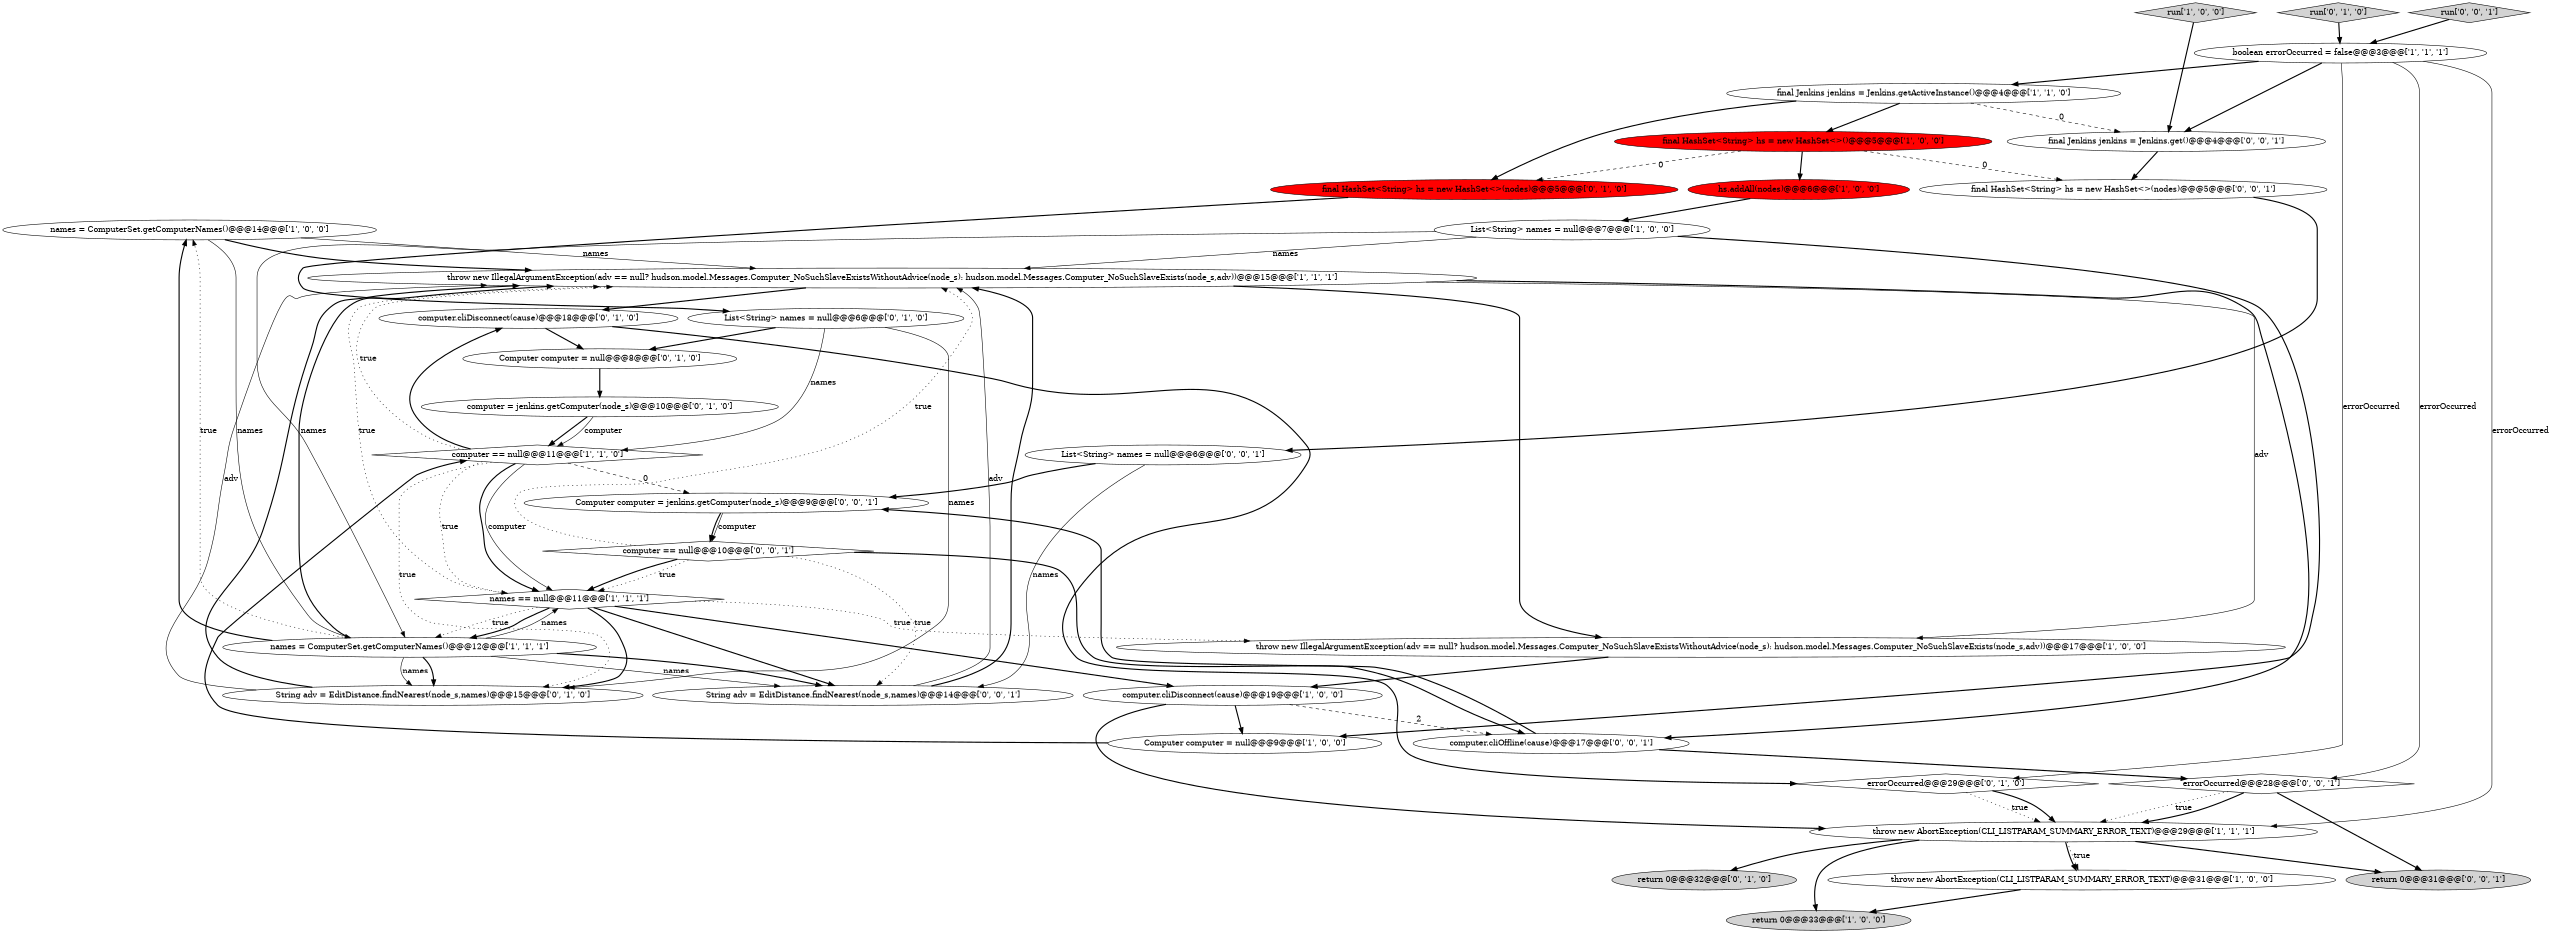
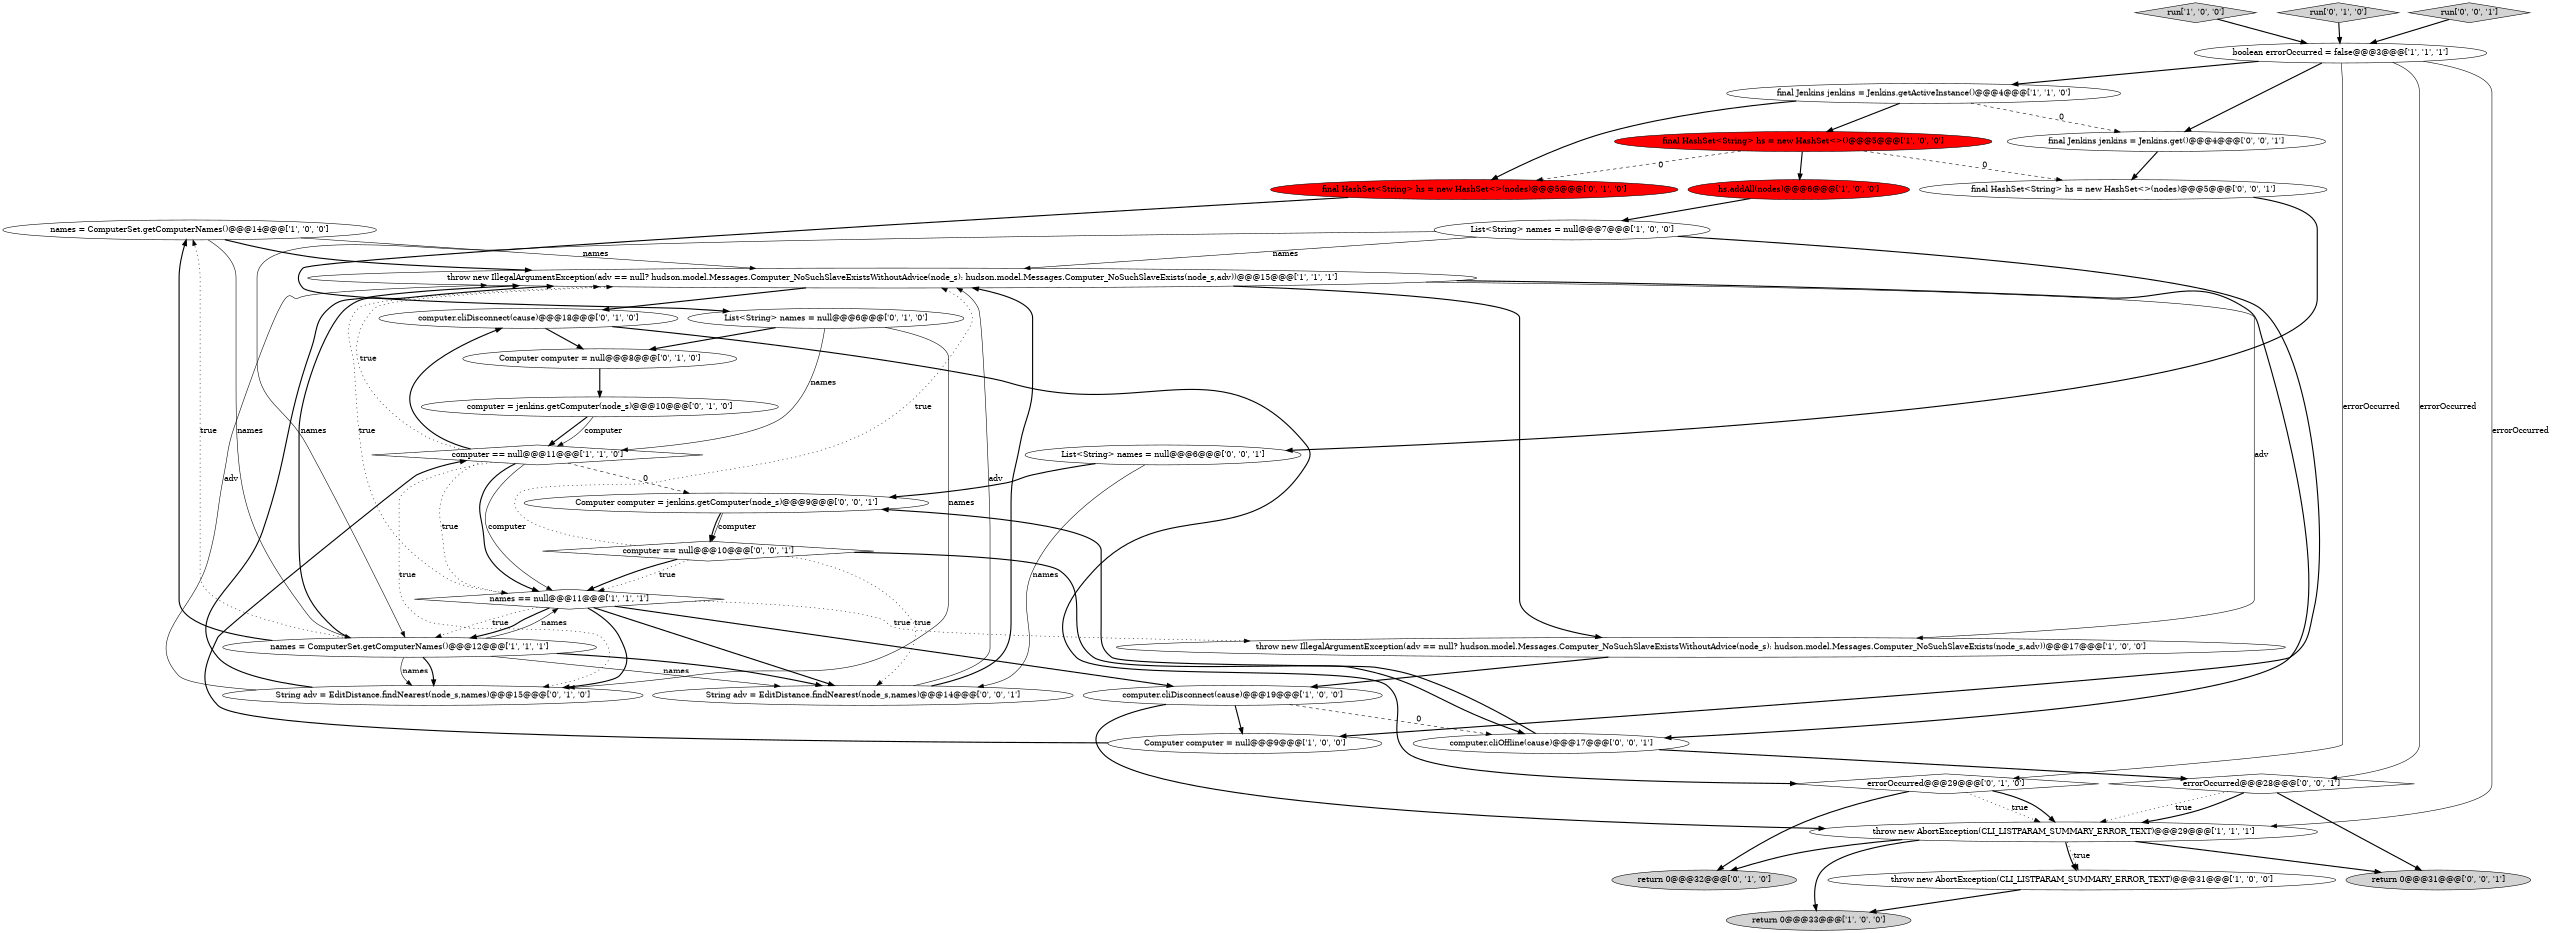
edge "run['1', '0', '0']" -> "final Jenkins jenkins = Jenkins.get()@@@4@@@['0', '0', '1']": now "run['1', '0', '0']" -> "boolean errorOccurred = false@@@3@@@['1', '1', '1']"
edge "computer.cliDisconnect(cause)@@@19@@@['1', '0', '0']" -> "computer.cliOffline(cause)@@@17@@@['0', '0', '1']": label "2" -> "0"
edge "errorOccurred@@@29@@@['0', '1', '0']" -> "return 0@@@32@@@['0', '1', '0']": added
